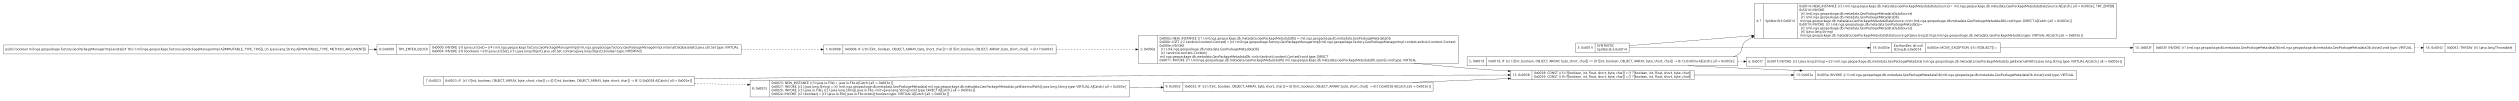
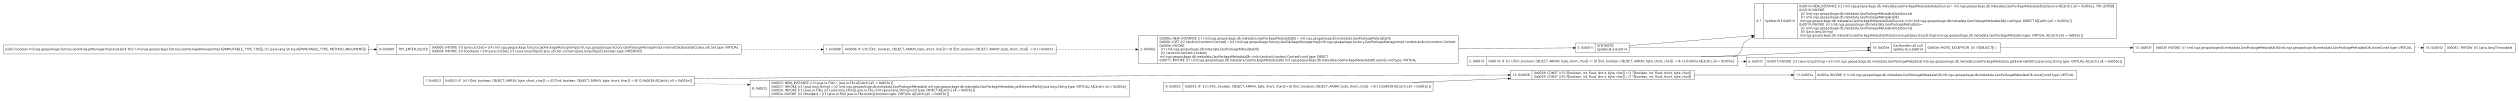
node "14: 0x003e": text "String:B:3:0x0014" -> "Splitter:B:3:0x0014"
edge "2: 0x000a" -> "12: 0x0038": now "2: 0x000a" -> "3: 0x0014"
edge "5: 0x001d" -> "13: 0x003a": now "5: 0x001d" -> "14: 0x003e"
edge "8: 0x0025" -> "9: 0x0032": removed
